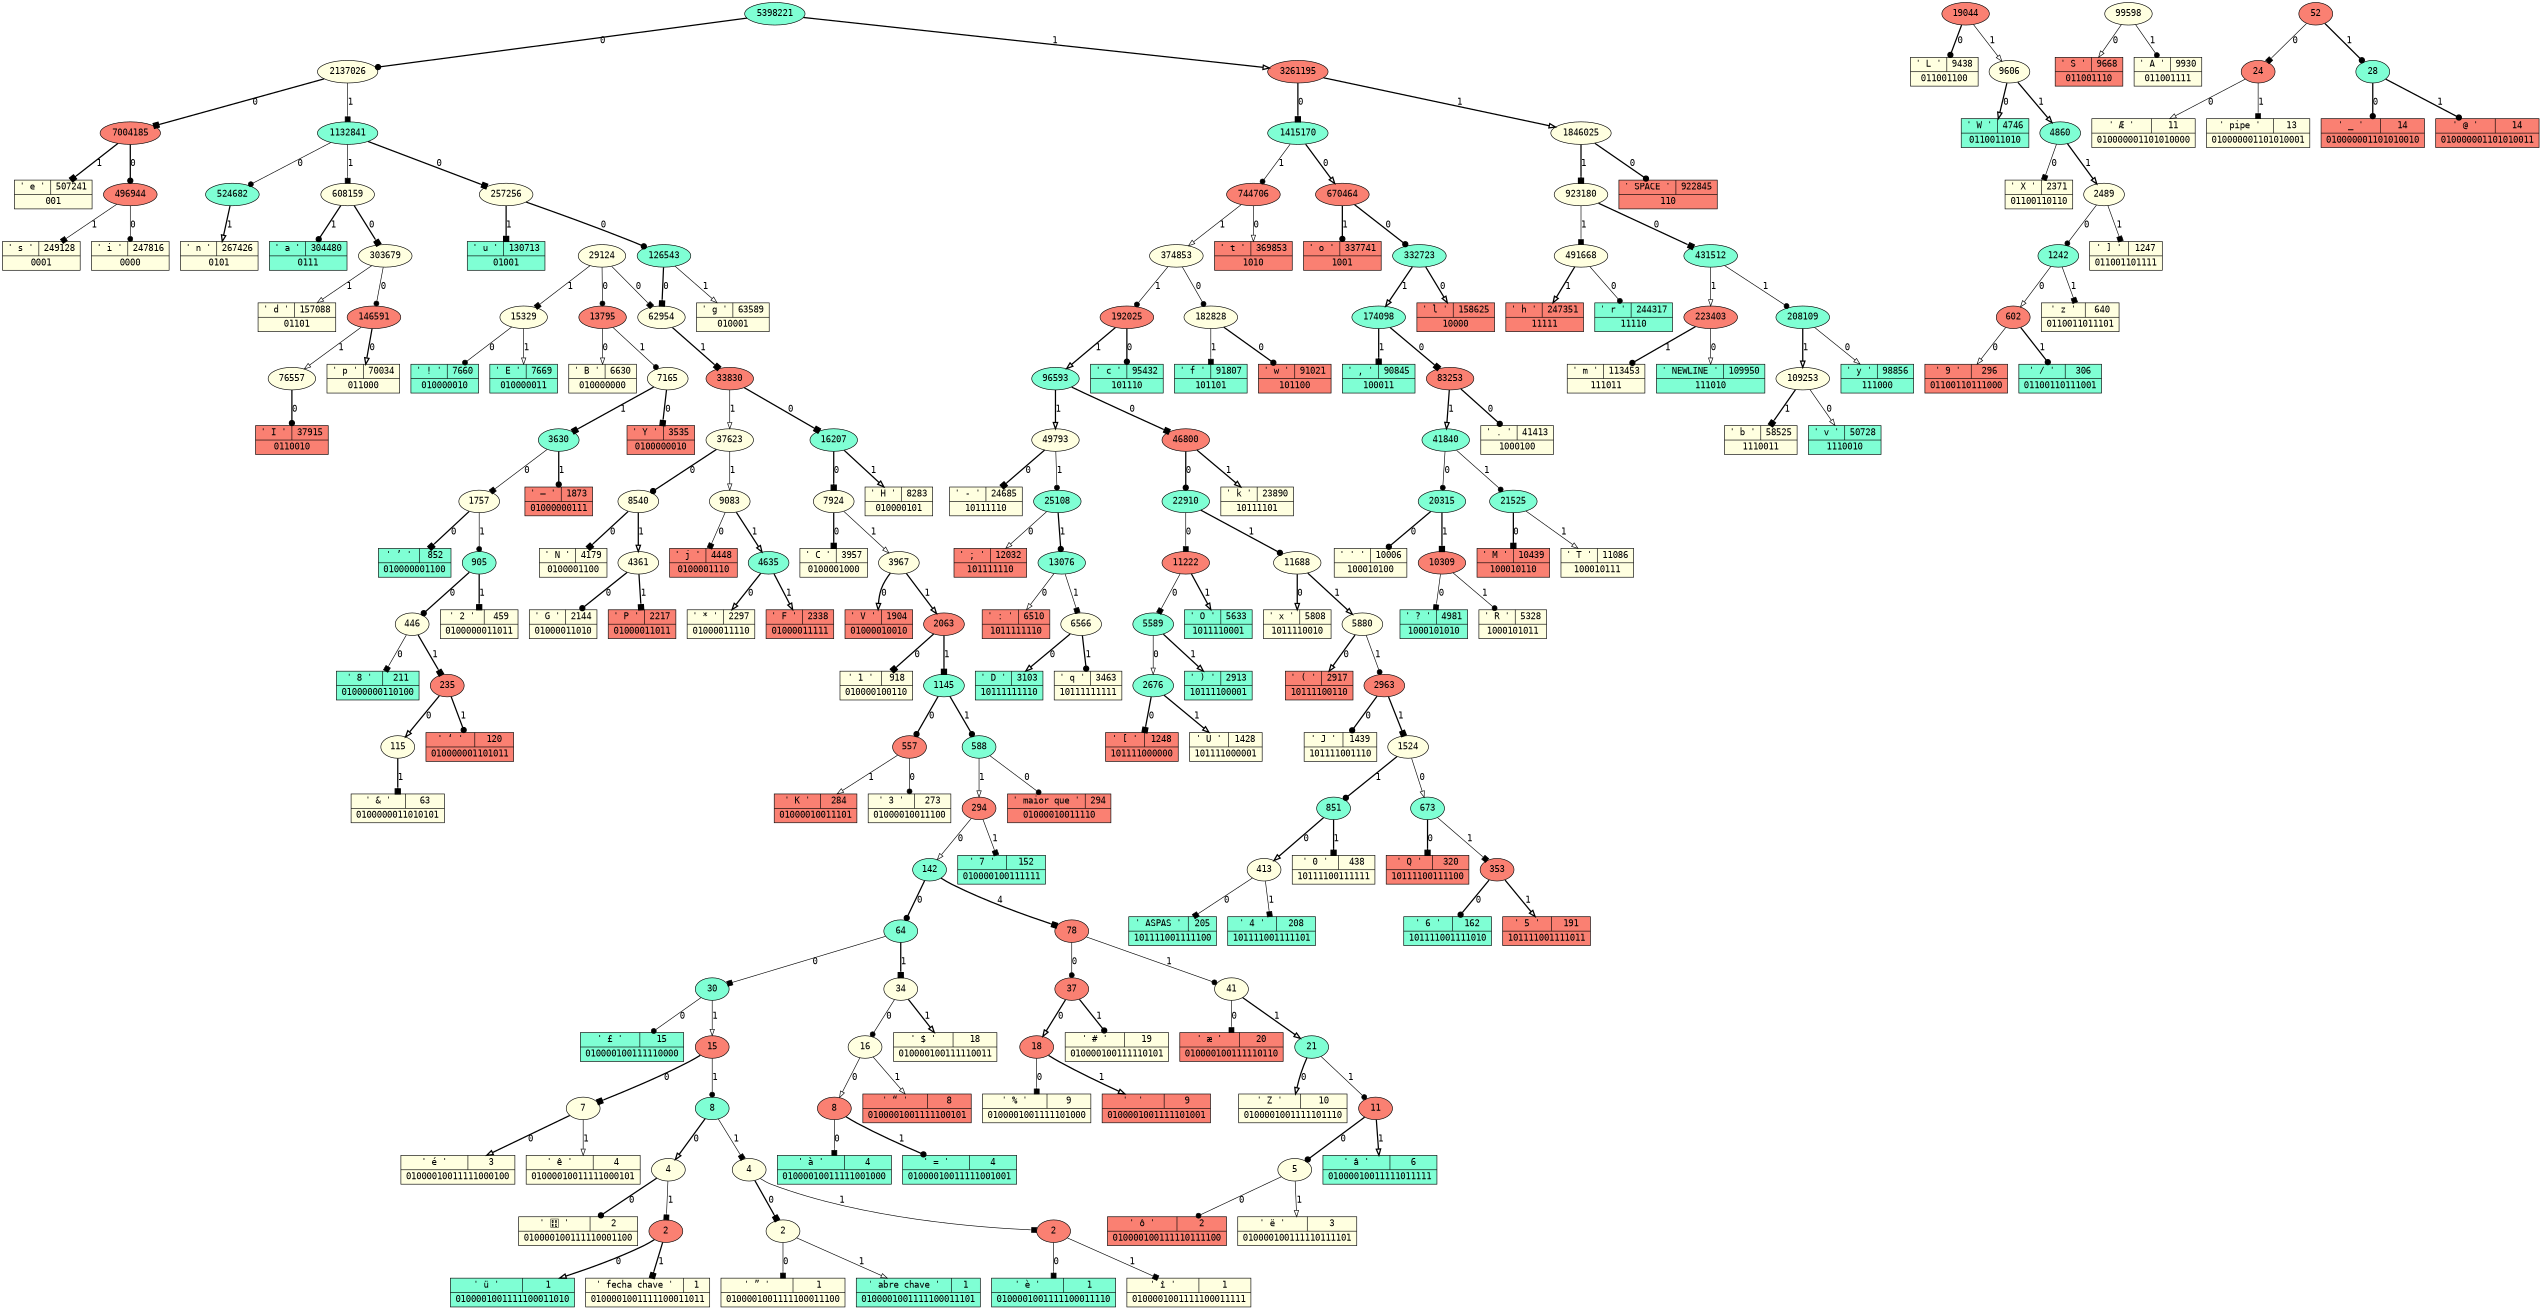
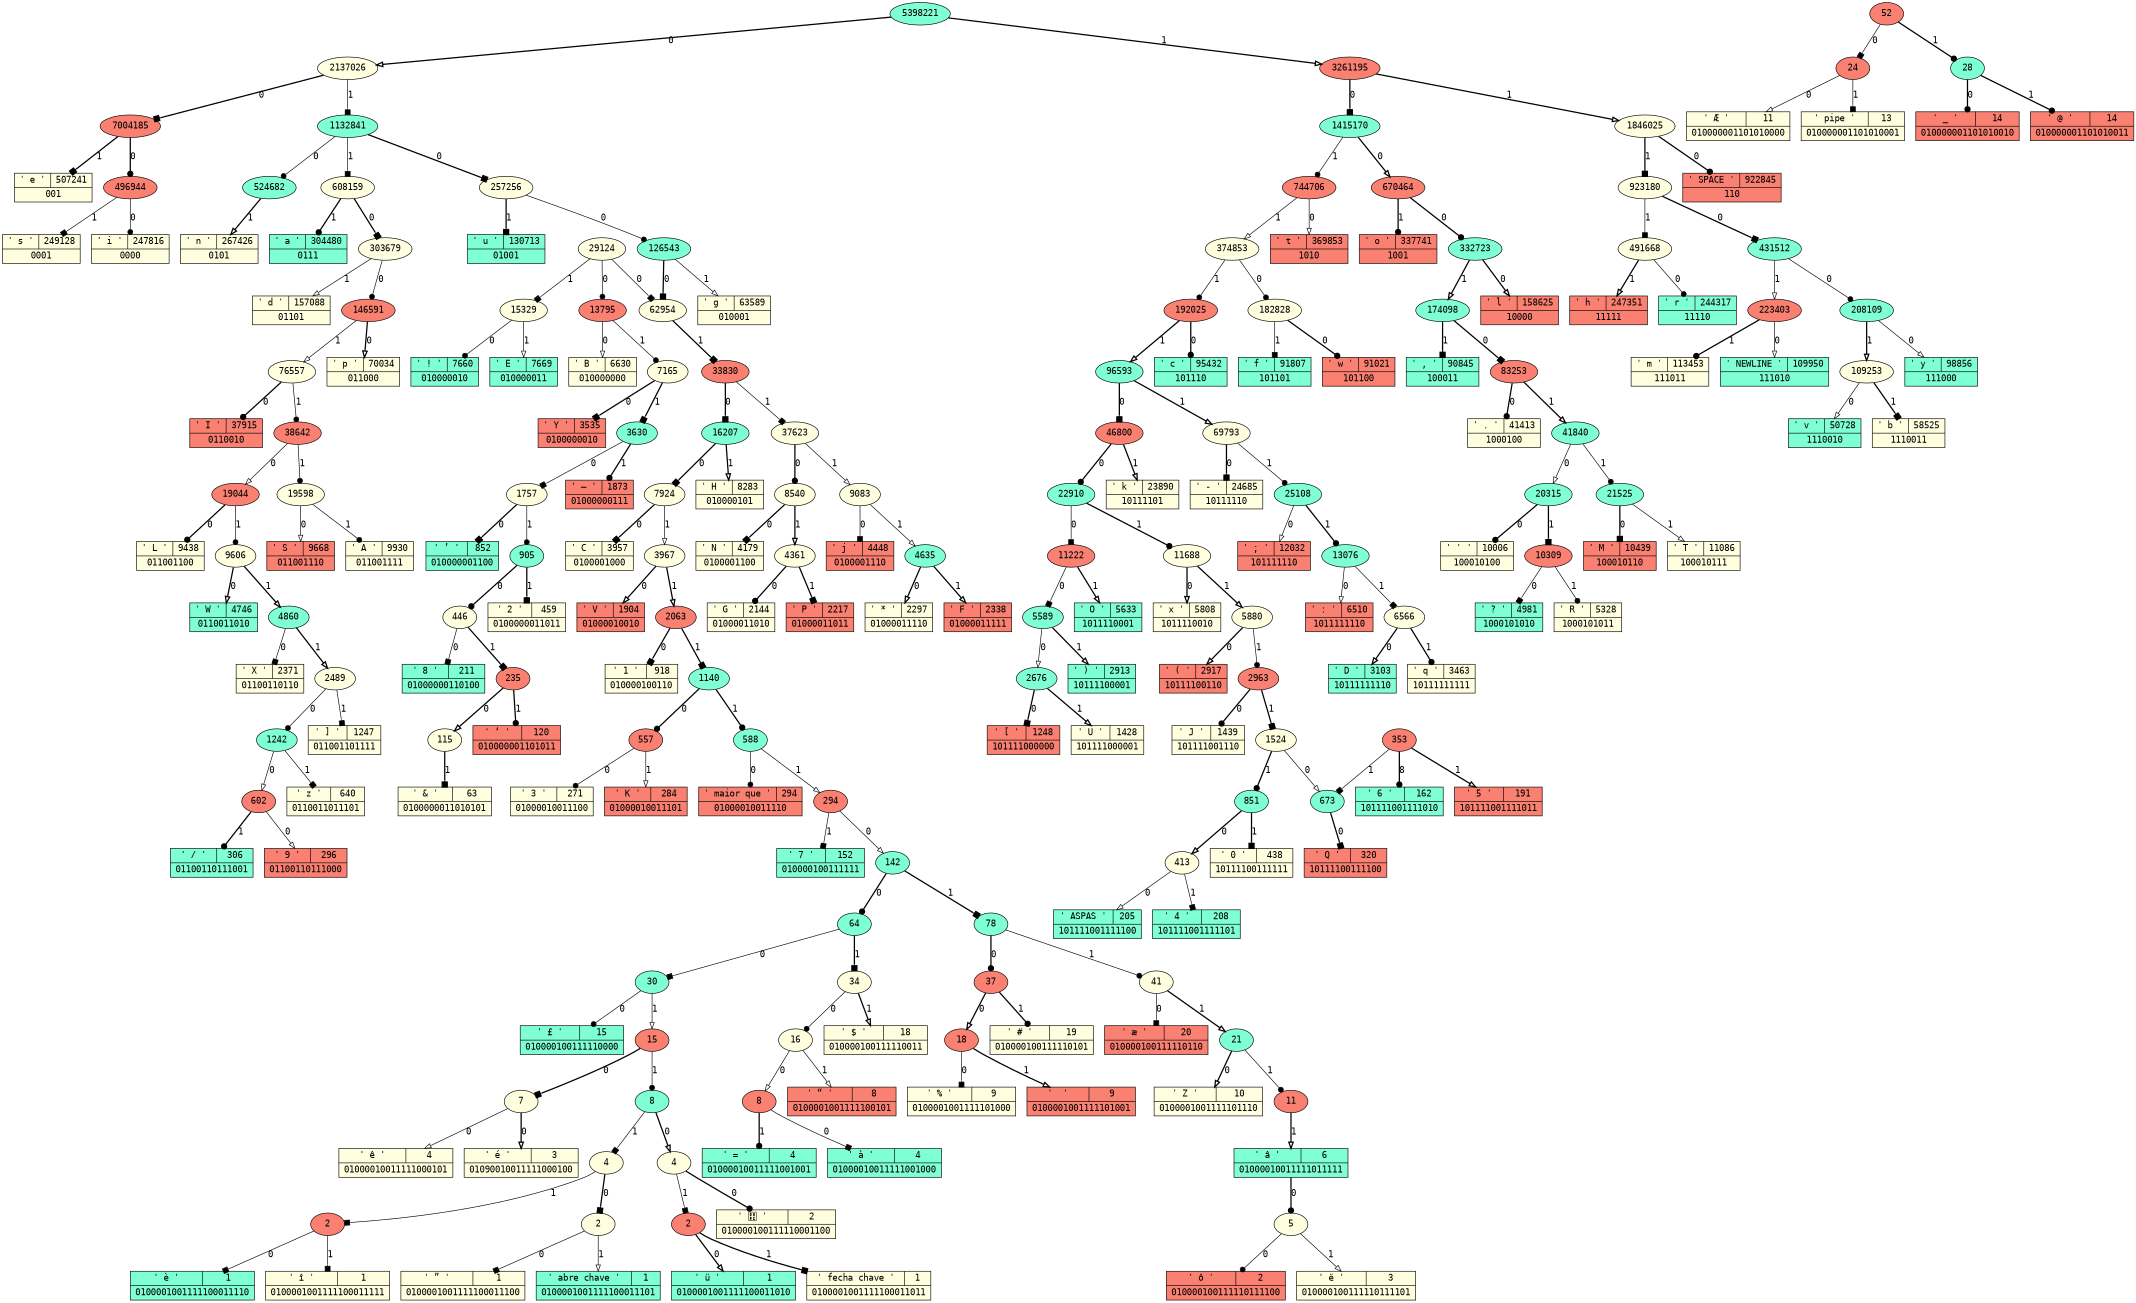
node "99598": label "99598" -> "19598"
edge "19044" -> "9606": arrowhead onormal -> dot
edge "5398221" -> "2137026": arrowhead dot -> onormal
edge "257256" -> "126543": style bold -> solid
edge "431512" -> "208109": label "1" -> "0"
edge "33830" -> "37623": arrowhead onormal -> box
node "38642": added
node "49793": label "49793" -> "69793"
edge "41840" -> "20315": arrowhead dot -> onormal
edge "9083" -> "4635": style bold -> solid
node "1145": label "1145" -> "1140"
node "' 3 '": text "273" -> "271"
edge "673" -> "353": reversed
edge "413" -> "' ASPAS '": arrowhead box -> onormal
edge "142" -> "78": label "4" -> "1"
edge "353" -> "' 6 '": label "0" -> "8"
node "78": fillcolor salmon -> aquamarine
edge "78" -> "37": style solid -> bold
edge "11" -> "5": now "' â '" -> "5"
edge "7" -> "' ê '": label "1" -> "0"
node "' é '": text "01000010011111000100" -> "01090010011111000100"
